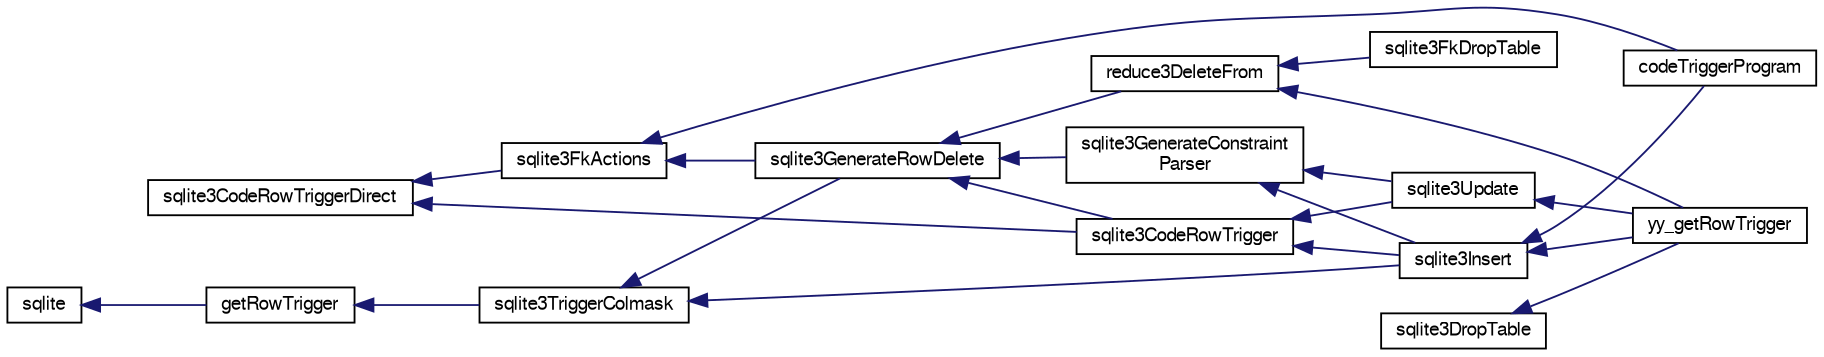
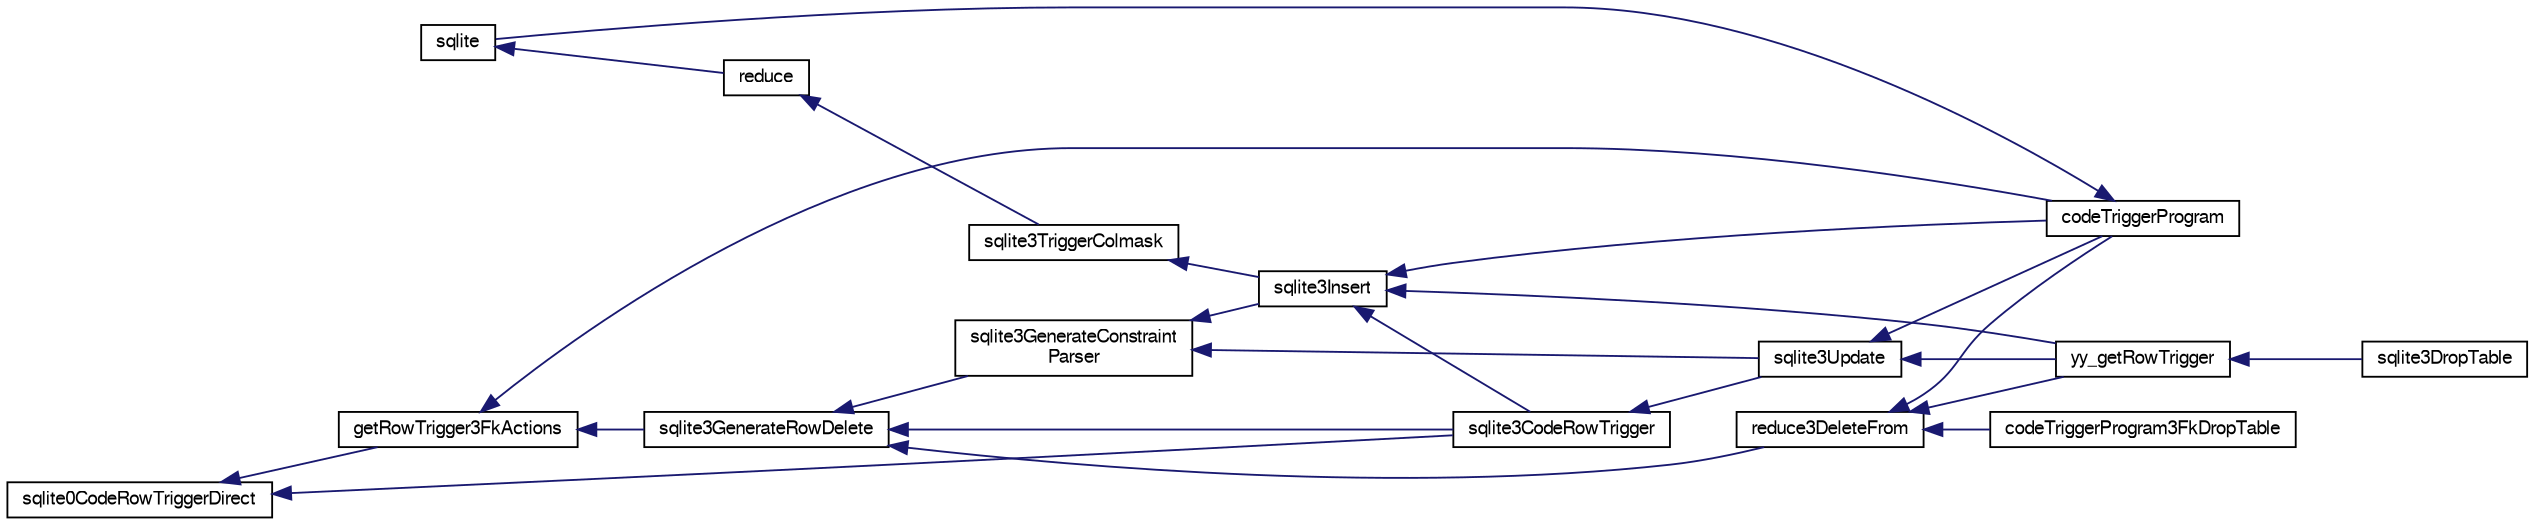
edge "sqlite" -> "codeTriggerProgram": added
node "sqlite3FkDropTable": label "sqlite3FkDropTable" -> "codeTriggerProgram3FkDropTable"
node "sqlite3FkActions": label "sqlite3FkActions" -> "getRowTrigger3FkActions"
node "sqlite3CodeRowTriggerDirect": label "sqlite3CodeRowTriggerDirect" -> "sqlite0CodeRowTriggerDirect"
edge "sqlite3GenerateRowDelete" -> "sqlite3TriggerColmask": removed
edge "sqlite3Insert" -> "sqlite3CodeRowTrigger": reversed
edge "yy_getRowTrigger" -> "sqlite3DropTable": reversed
edge "codeTriggerProgram" -> "sqlite3Update": added
node "getRowTrigger": label "getRowTrigger" -> "reduce"
edge "codeTriggerProgram" -> "reduce3DeleteFrom": added
